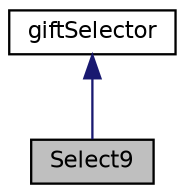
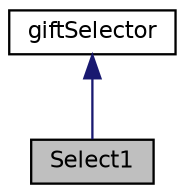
node "Select9": label "Select9" -> "Select1"
